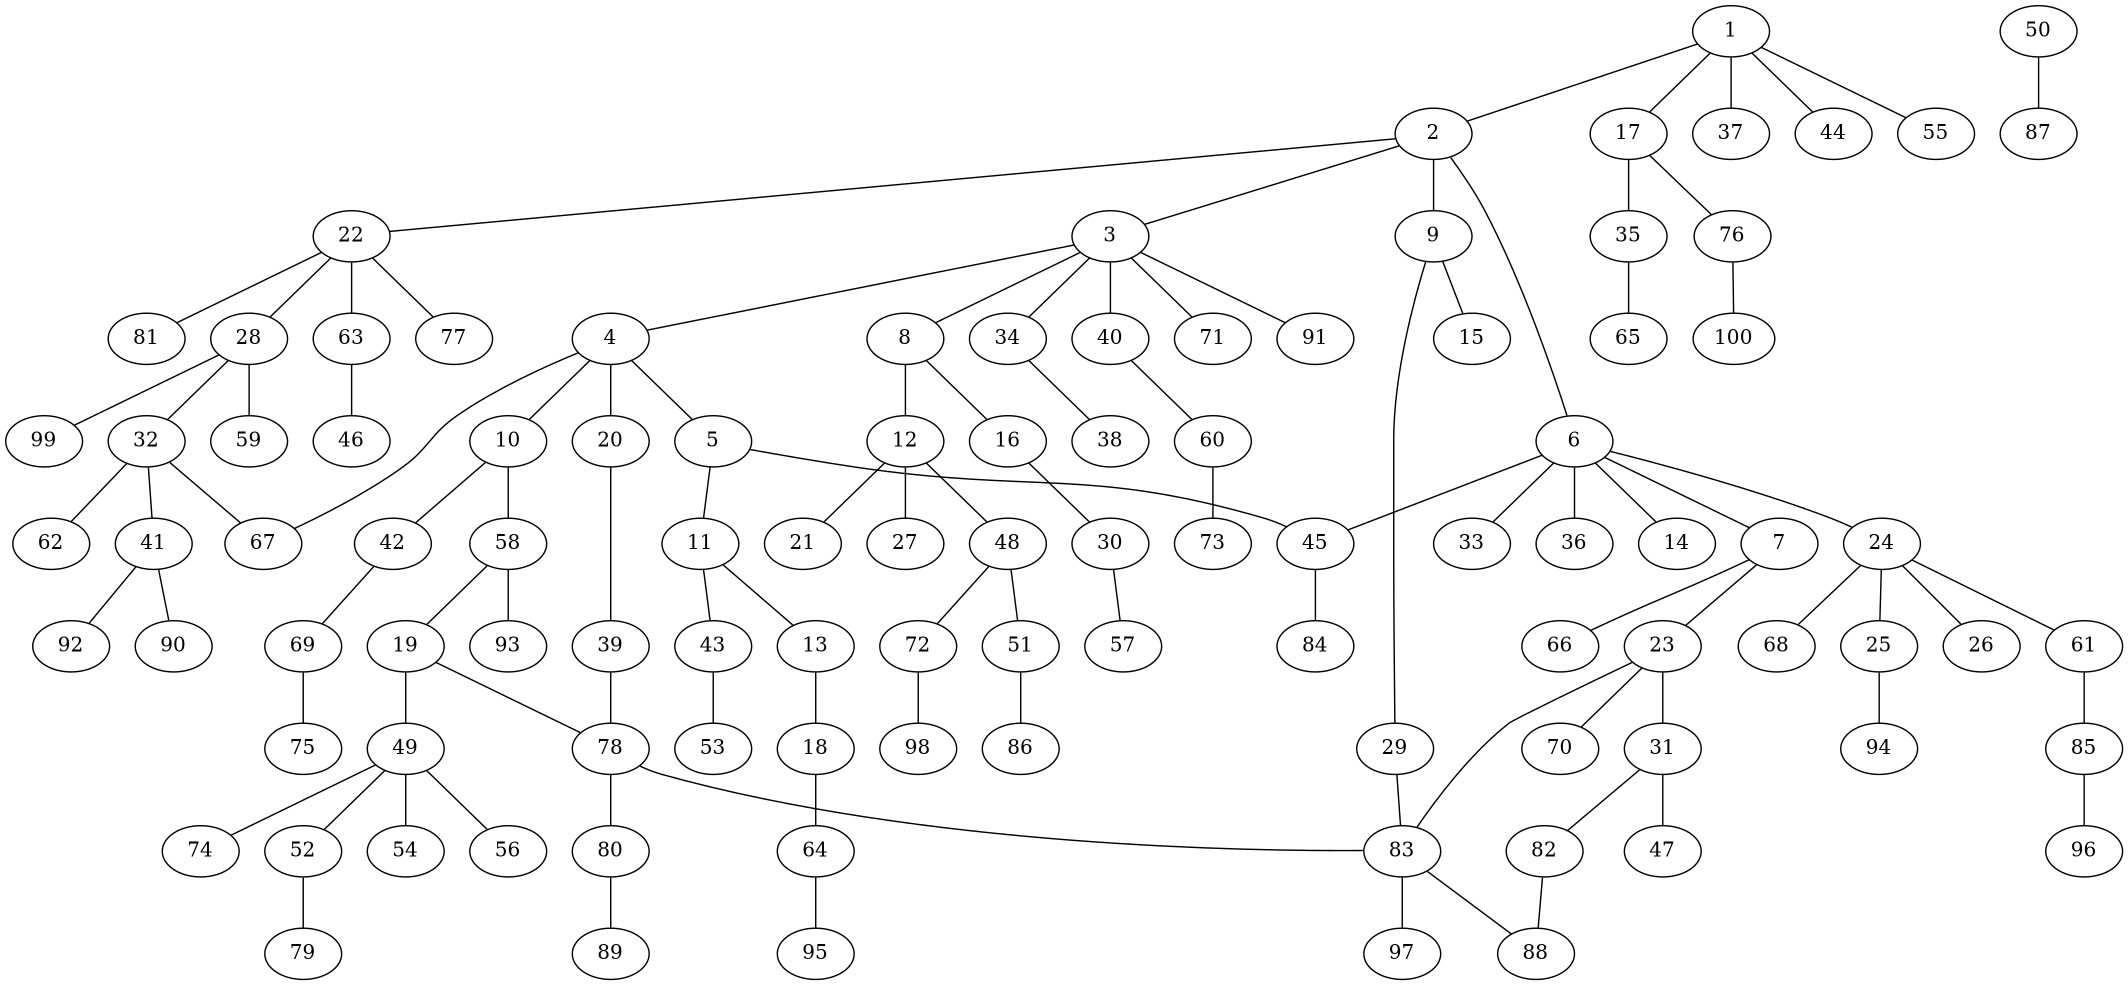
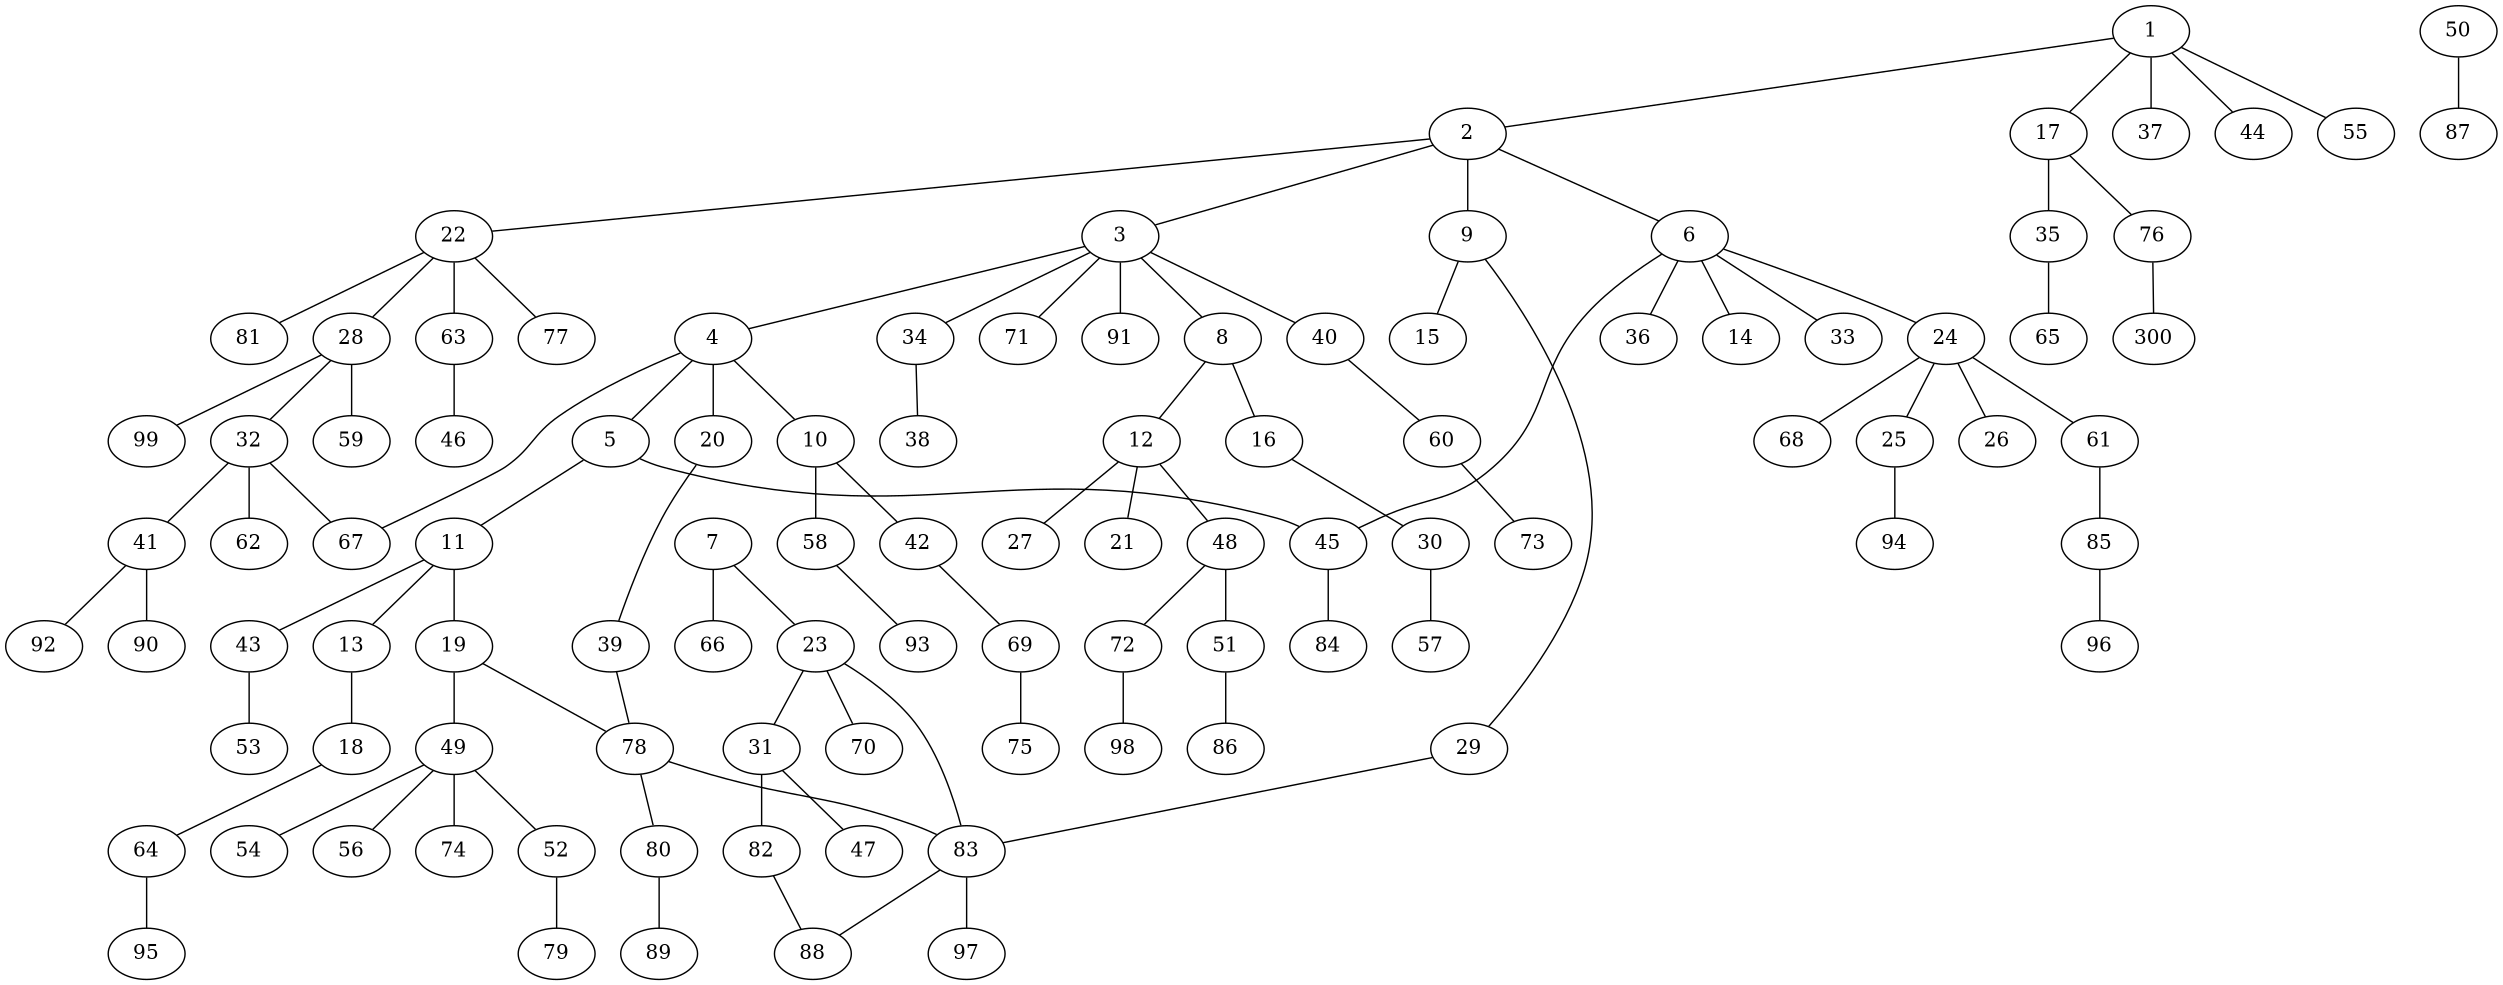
node "100": label "100" -> "300"
edge "6" -- "7": removed
edge "58" -- "19": now "11" -- "19"
